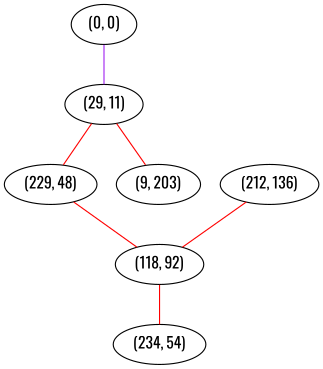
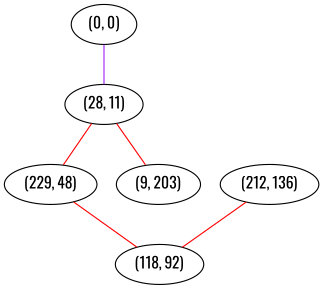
node "(29, 11)": label "(29, 11)" -> "(28, 11)"
node "(234, 54)": removed
